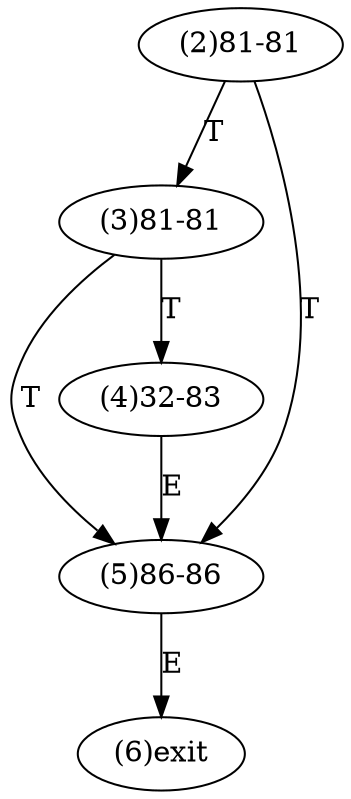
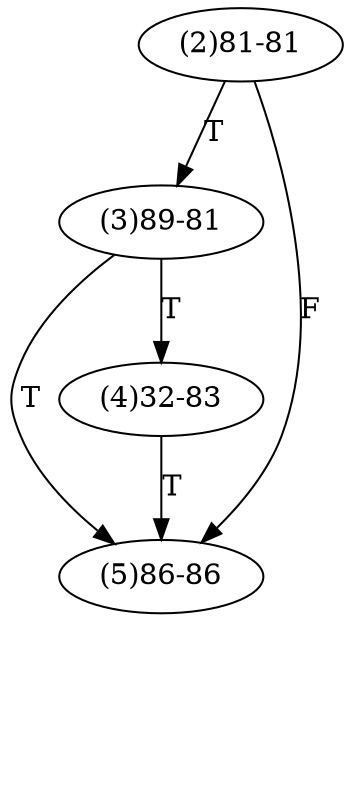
node "(3)81-81": label "(3)81-81" -> "(3)89-81"
edge "(2)81-81" -> "(5)86-86": label "T" -> "F"
edge "(4)32-83" -> "(5)86-86": label "E" -> "T"
node "(6)exit": removed
